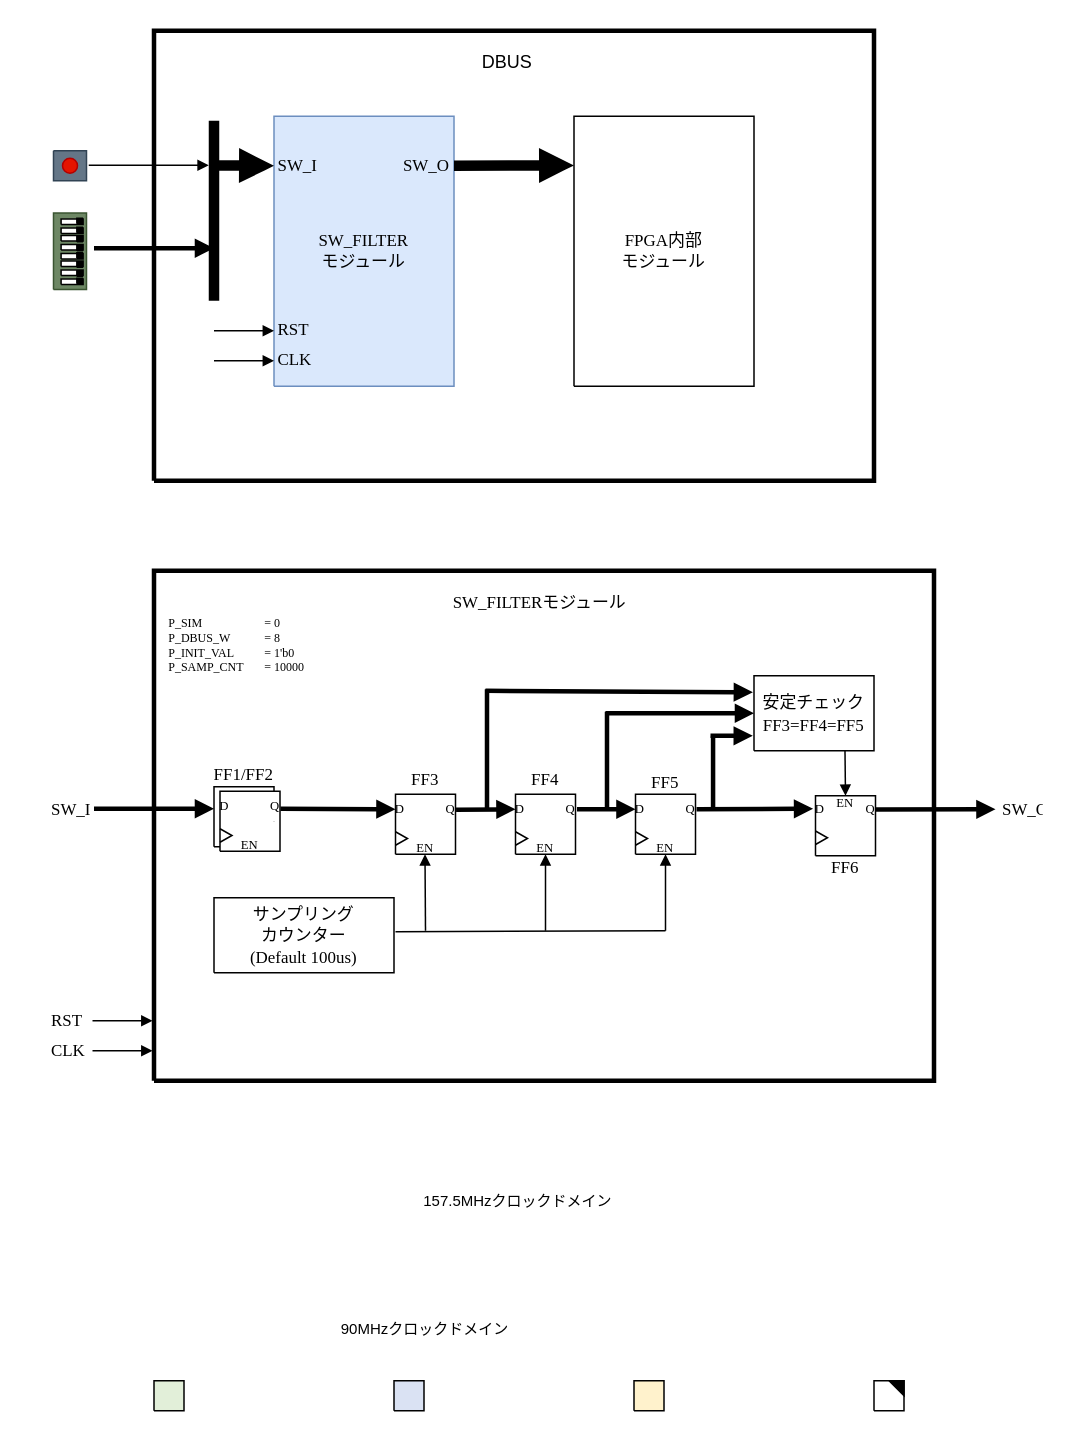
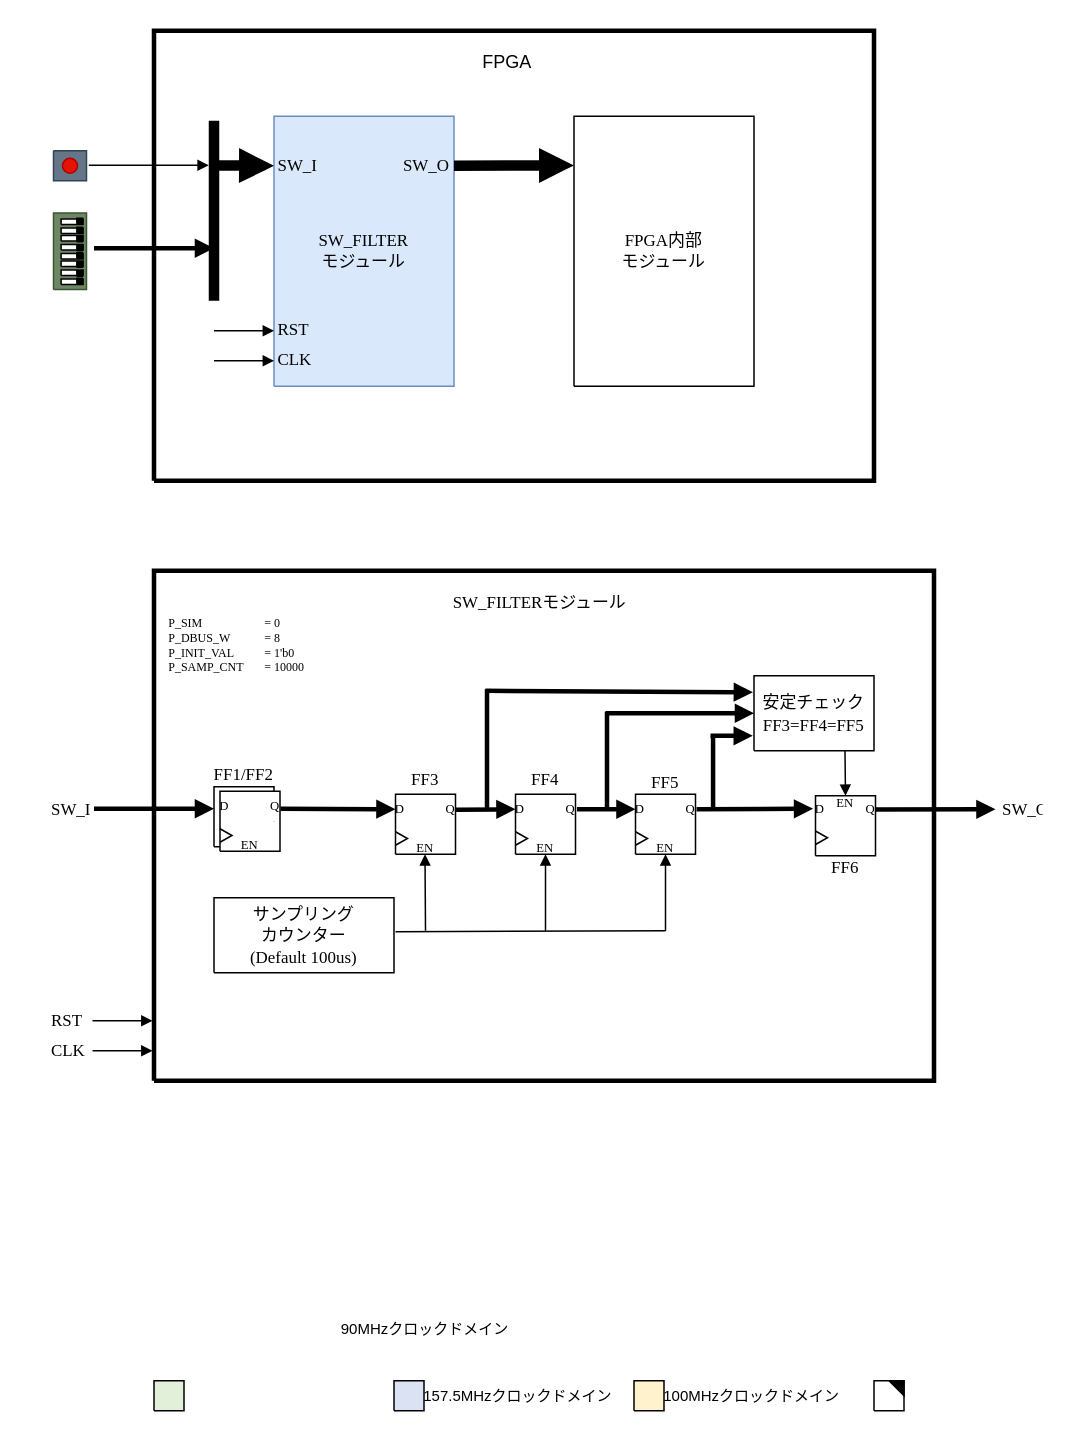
node "DBUS": label "DBUS" -> "FPGA"
node "157.5MHzクロックドメイン": moved (529, 1201) -> (529, 1396)
node "100MHzクロックドメイン": added
